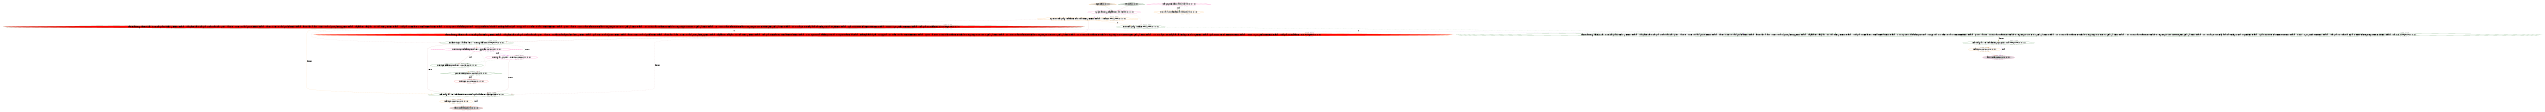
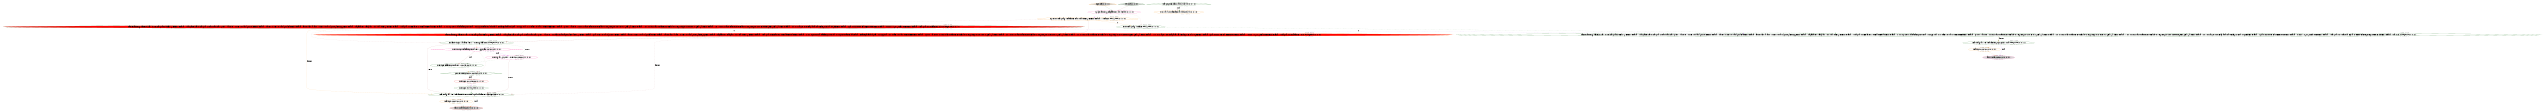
node "NodeValidationException e@@@19@@@['1', '1', '0']": color deeppink -> darkgreen
node "plugins.add()@@@14@@@['1', '1', '0']": added
